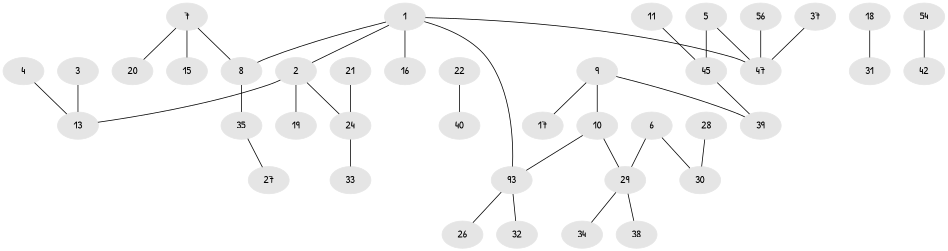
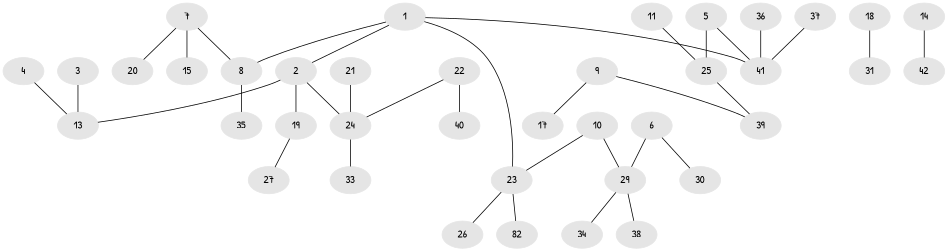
node "56": label "56" -> "36"
node "54": label "54" -> "14"
node "16": removed
node "45": label "45" -> "25"
node "47": label "47" -> "41"
edge "22" -- "24": added
edge "9" -- "10": removed
node "28": removed
edge "35" -- "27": now "19" -- "27"
node "93": label "93" -> "23"
node "32": label "32" -> "82"
